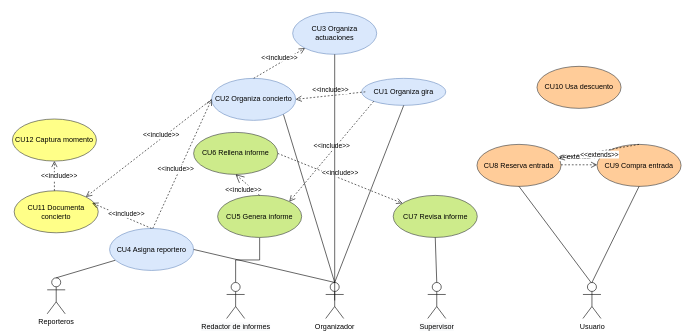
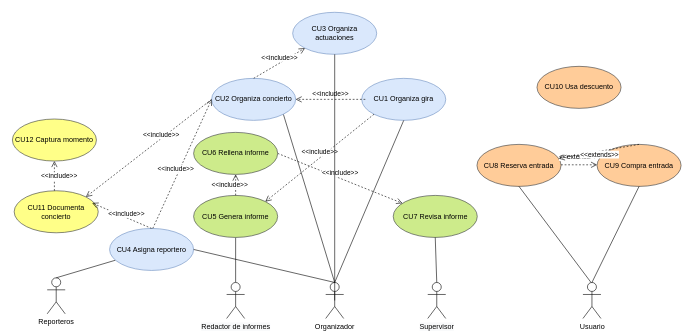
node "CU1 Organiza gira": size 84x27 -> 84x42
node "CU5 Genera informe": moved (260, 216) -> (236, 216)
